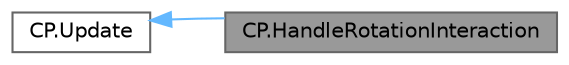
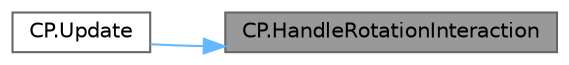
edge "CP.HandleRotationInteraction" -> "CP.Update": reversed
